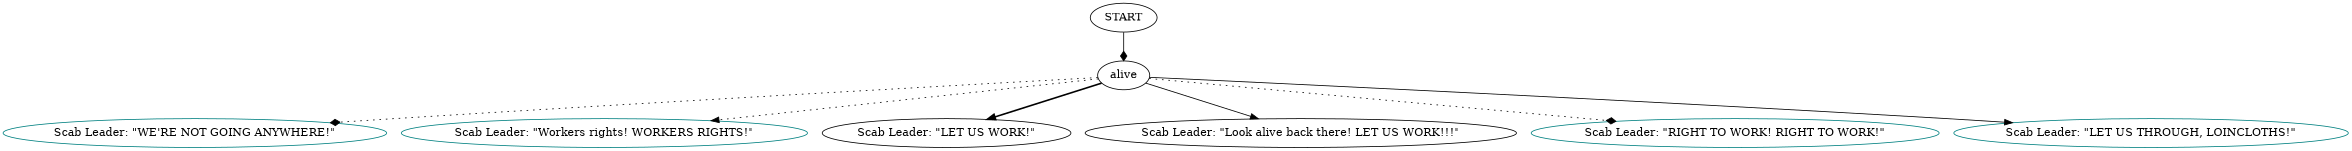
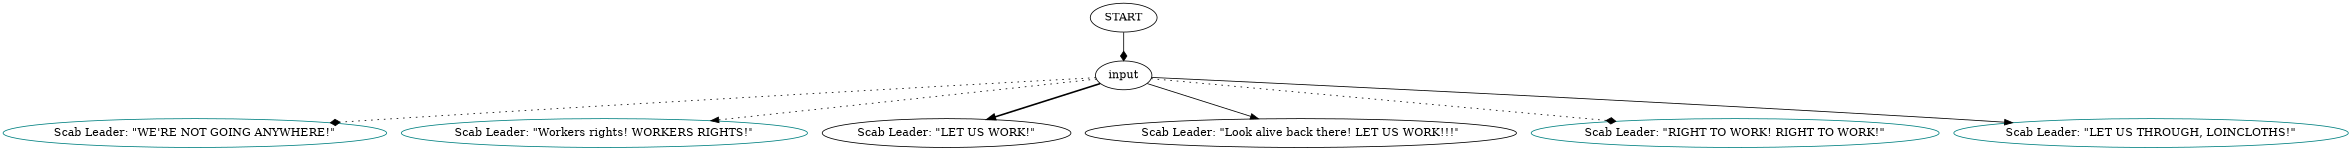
node "alive": label "alive" -> "input"
